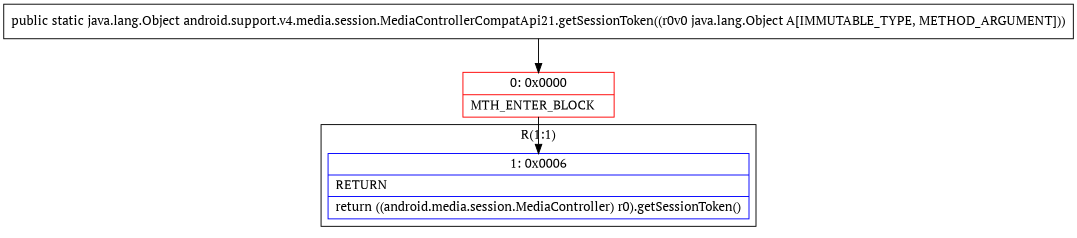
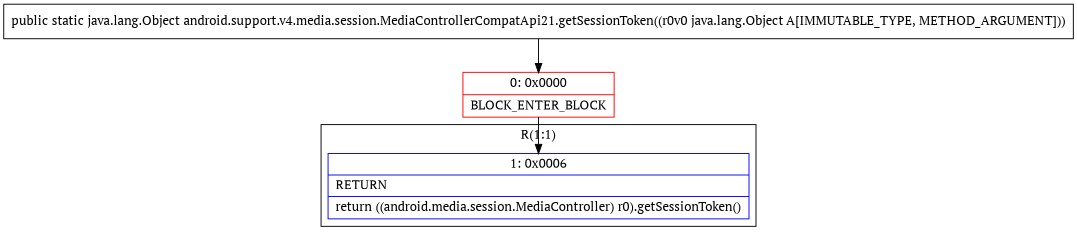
node "0: 0x0000": text "MTH_ENTER_BLOCK" -> "BLOCK_ENTER_BLOCK"
